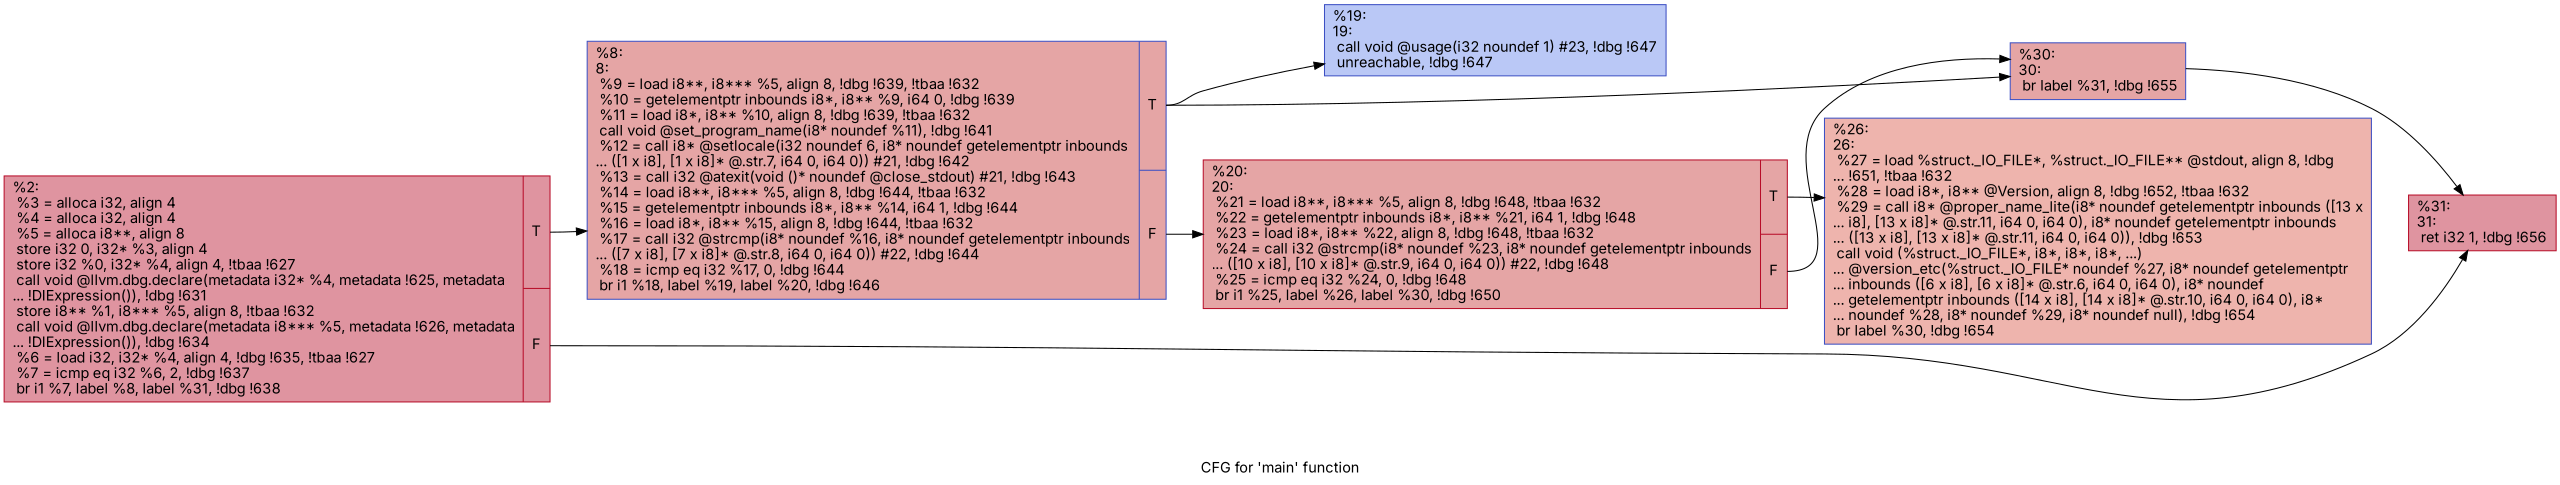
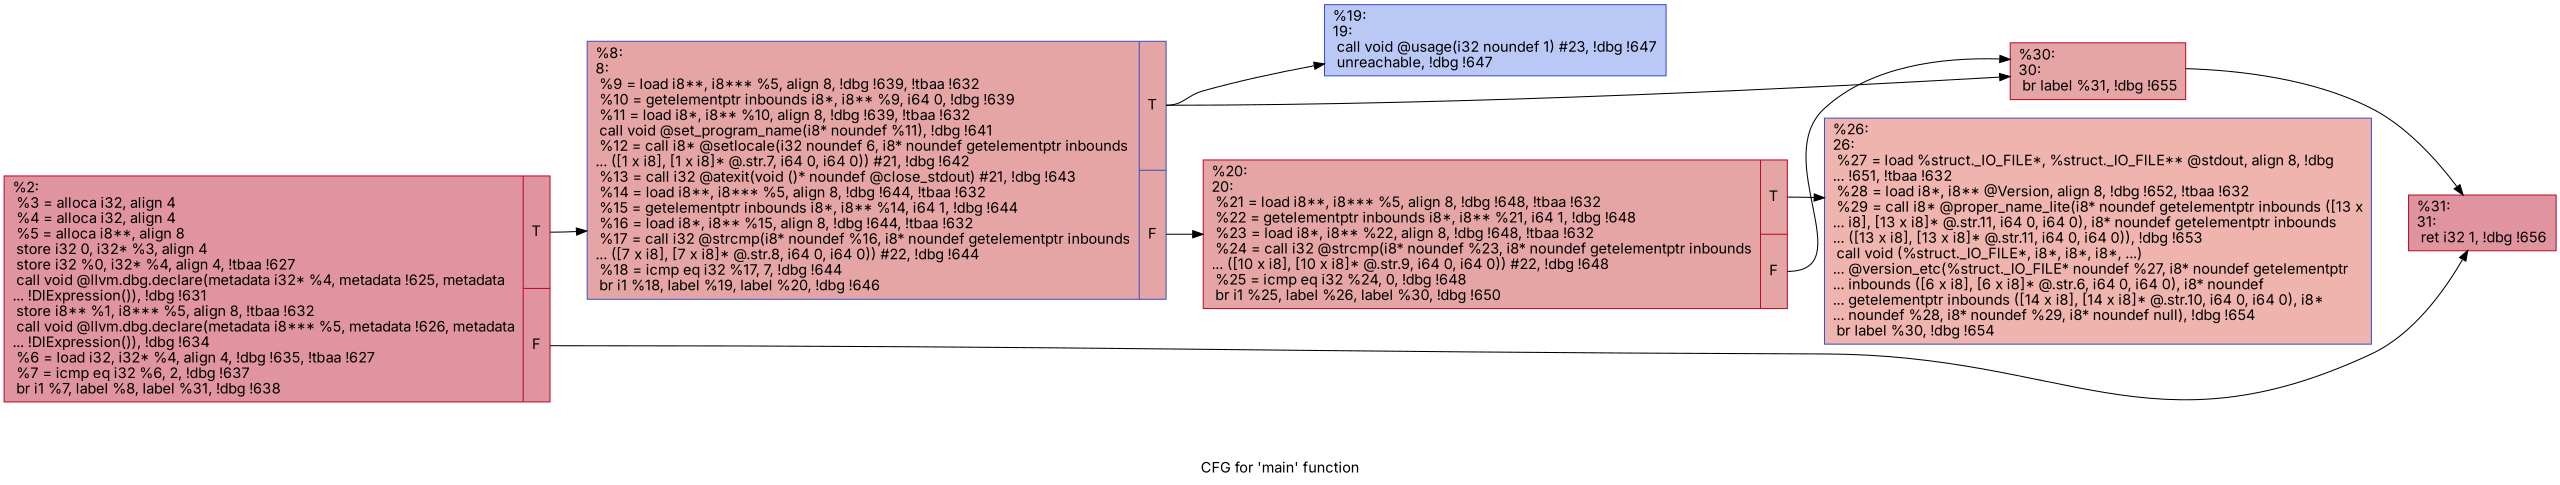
node "%30:": color #3d50c3ff -> #b70d28ff
node "%8:": text "%18 = icmp eq i32 %17, 0, !dbg !644" -> "%18 = icmp eq i32 %17, 7, !dbg !644"
